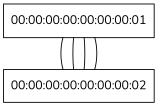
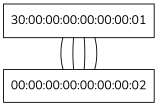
node "00:00:00:00:00:00:00:01": label "00:00:00:00:00:00:00:01" -> "30:00:00:00:00:00:00:01"
